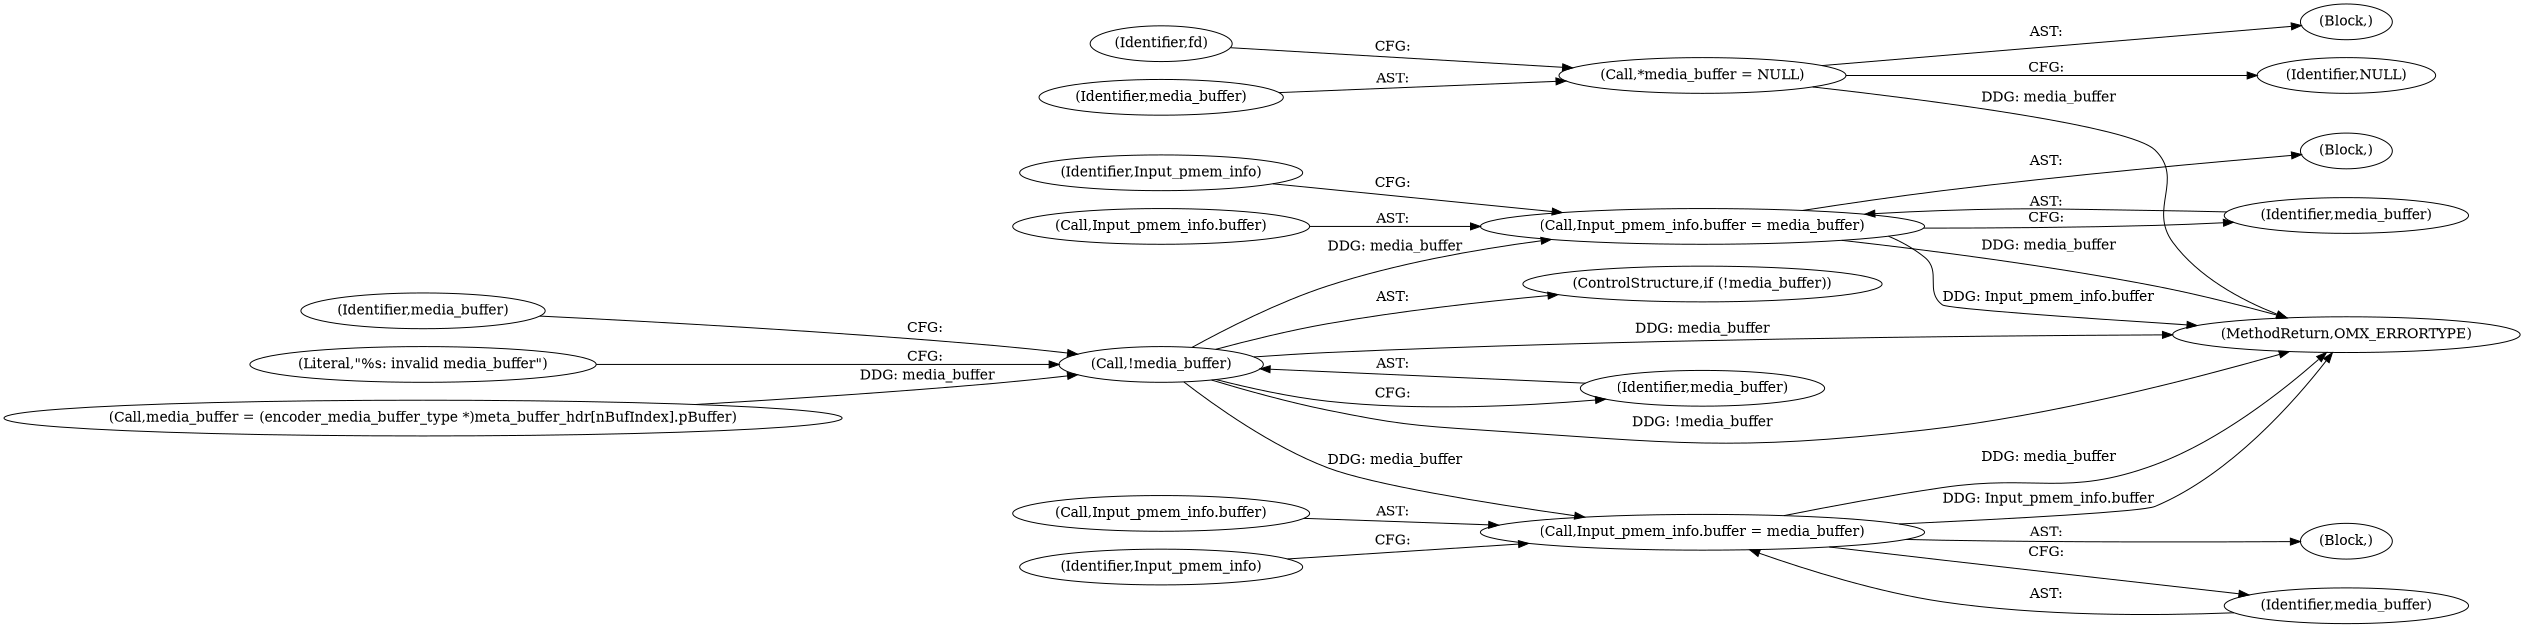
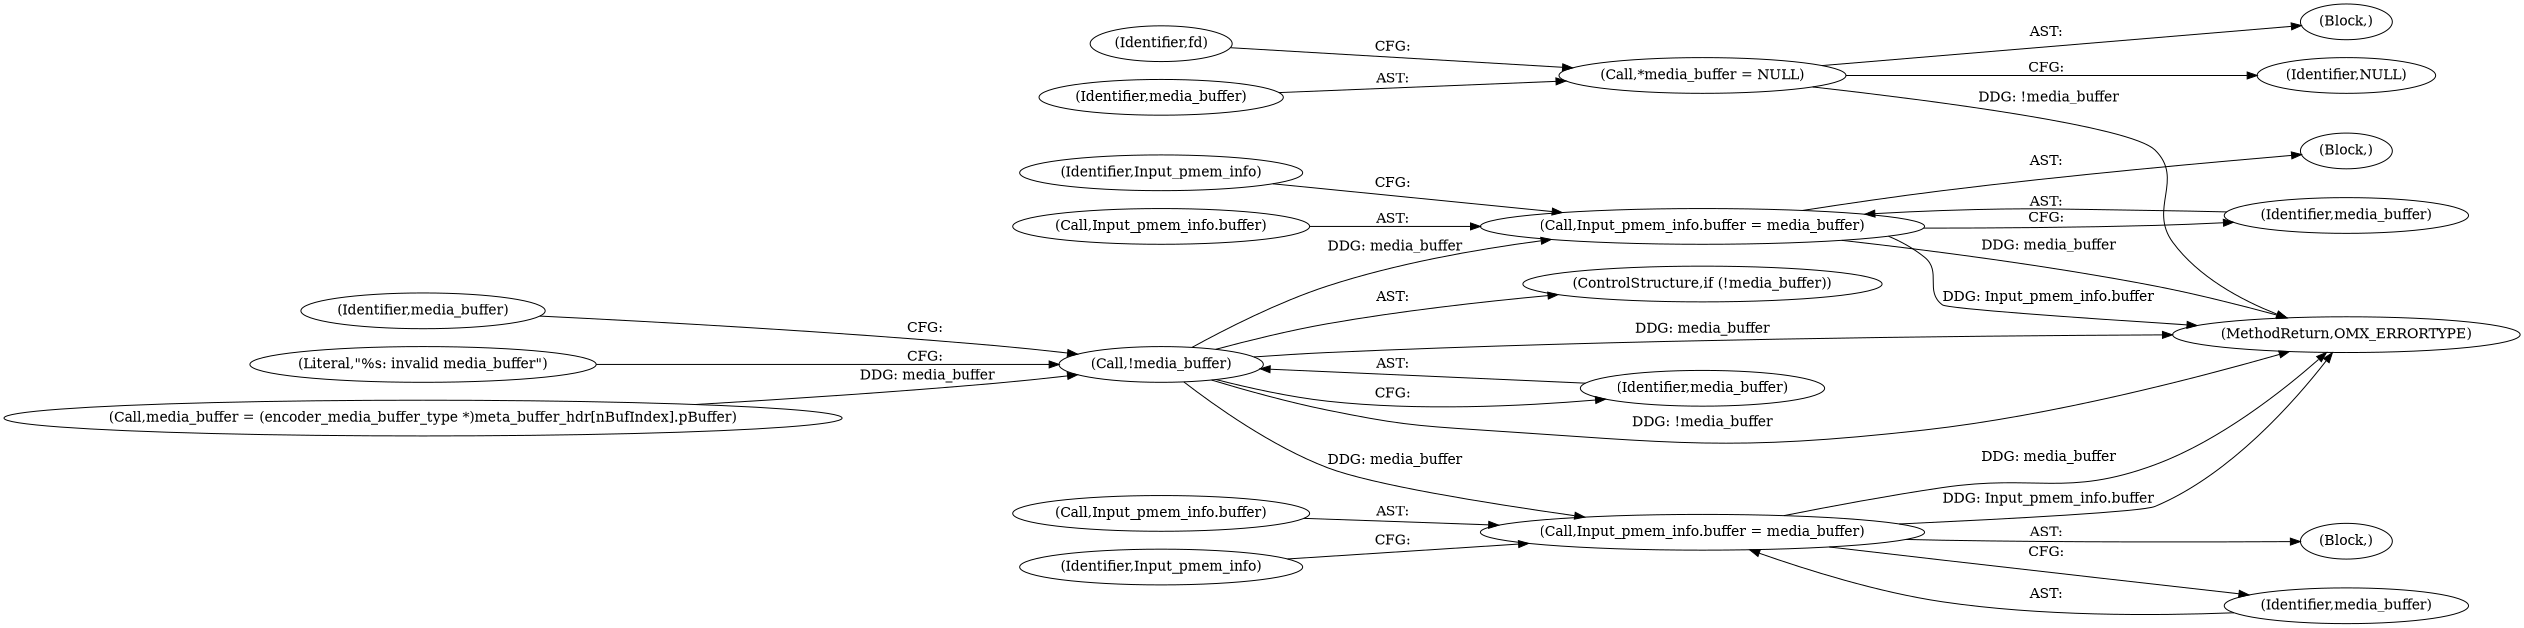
edge "(Call,*media_buffer = NULL)" -> "(MethodReturn,OMX_ERRORTYPE)": label "DDG: media_buffer" -> "DDG: !media_buffer"
